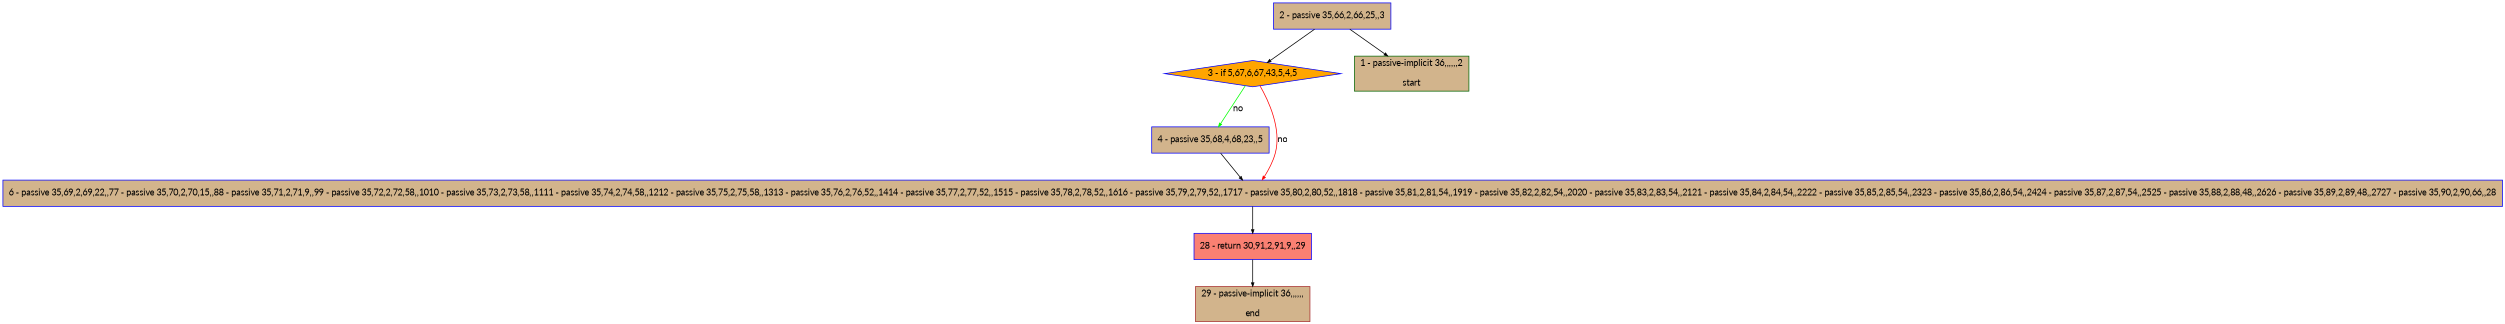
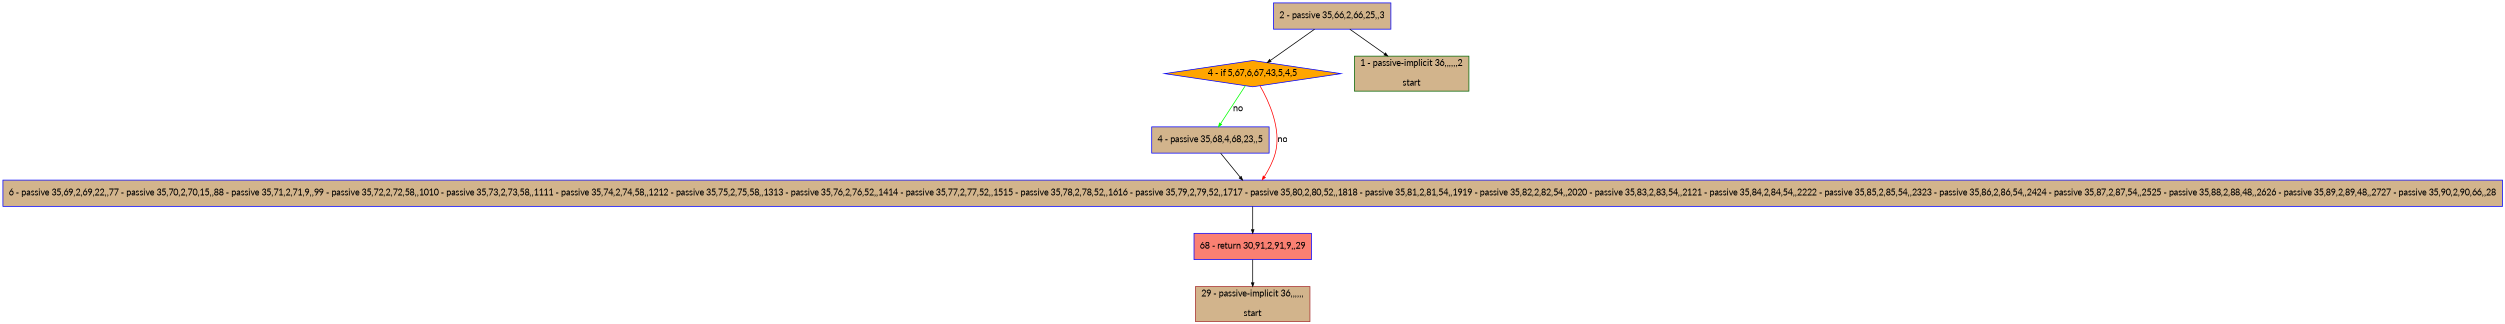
node "3 - if 5,67,6,67,43,5,4,5": label "3 - if 5,67,6,67,43,5,4,5" -> "4 - if 5,67,6,67,43,5,4,5"
node "28 - return 30,91,2,91,9,,29": label "28 - return 30,91,2,91,9,,29" -> "68 - return 30,91,2,91,9,,29"
node "29 - passive-implicit 36,,,,,, end": label "29 - passive-implicit 36,,,,,, end" -> "29 - passive-implicit 36,,,,,, start"
